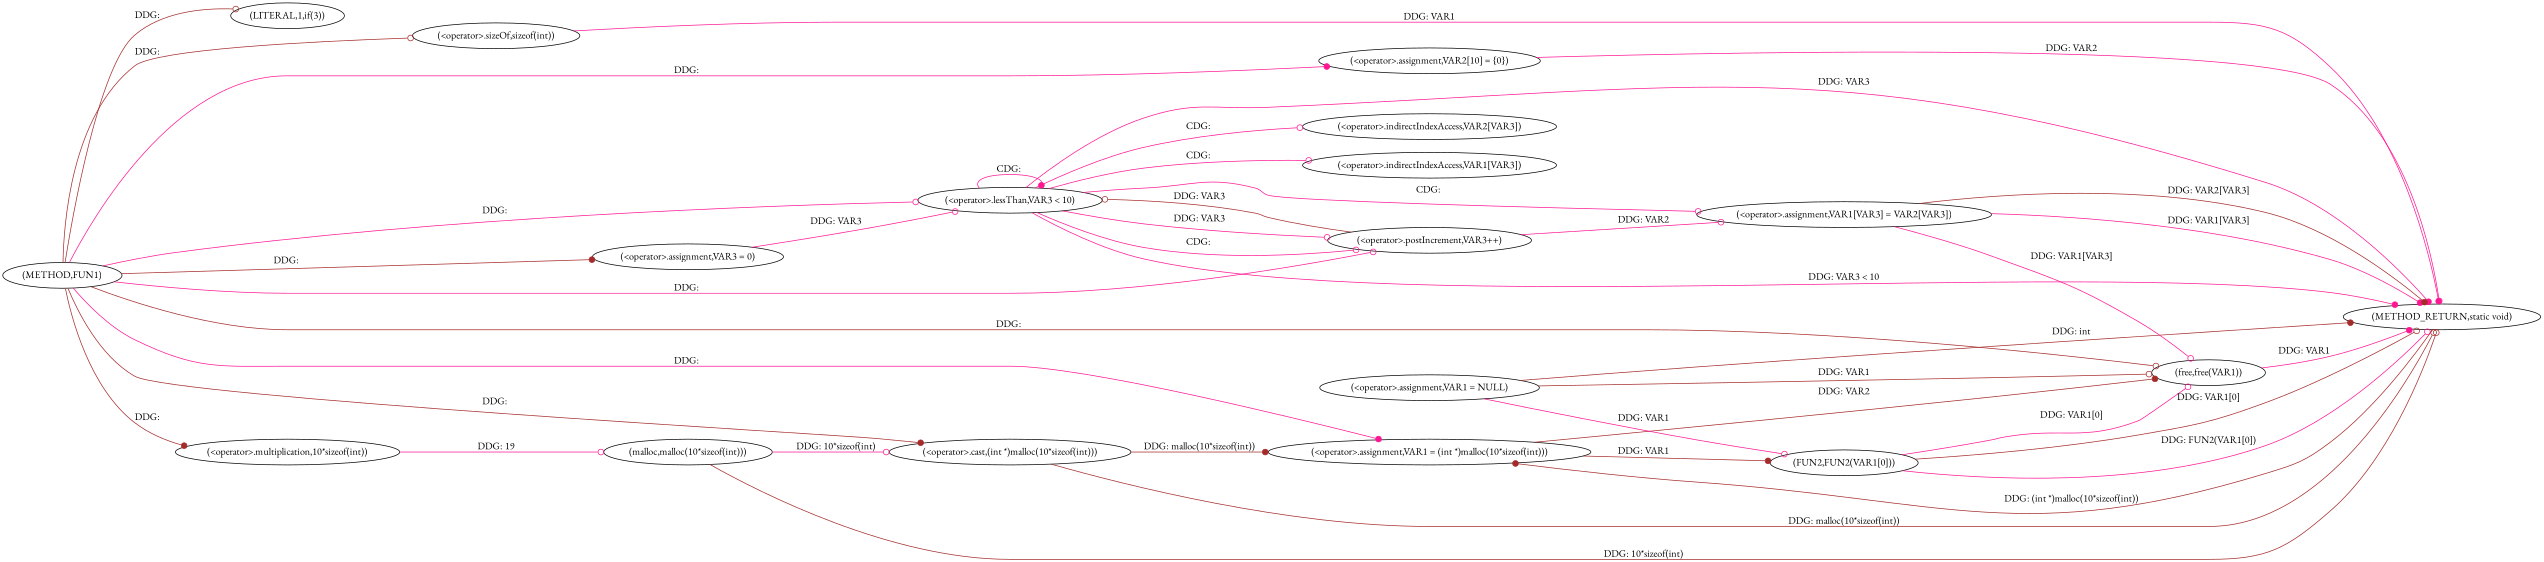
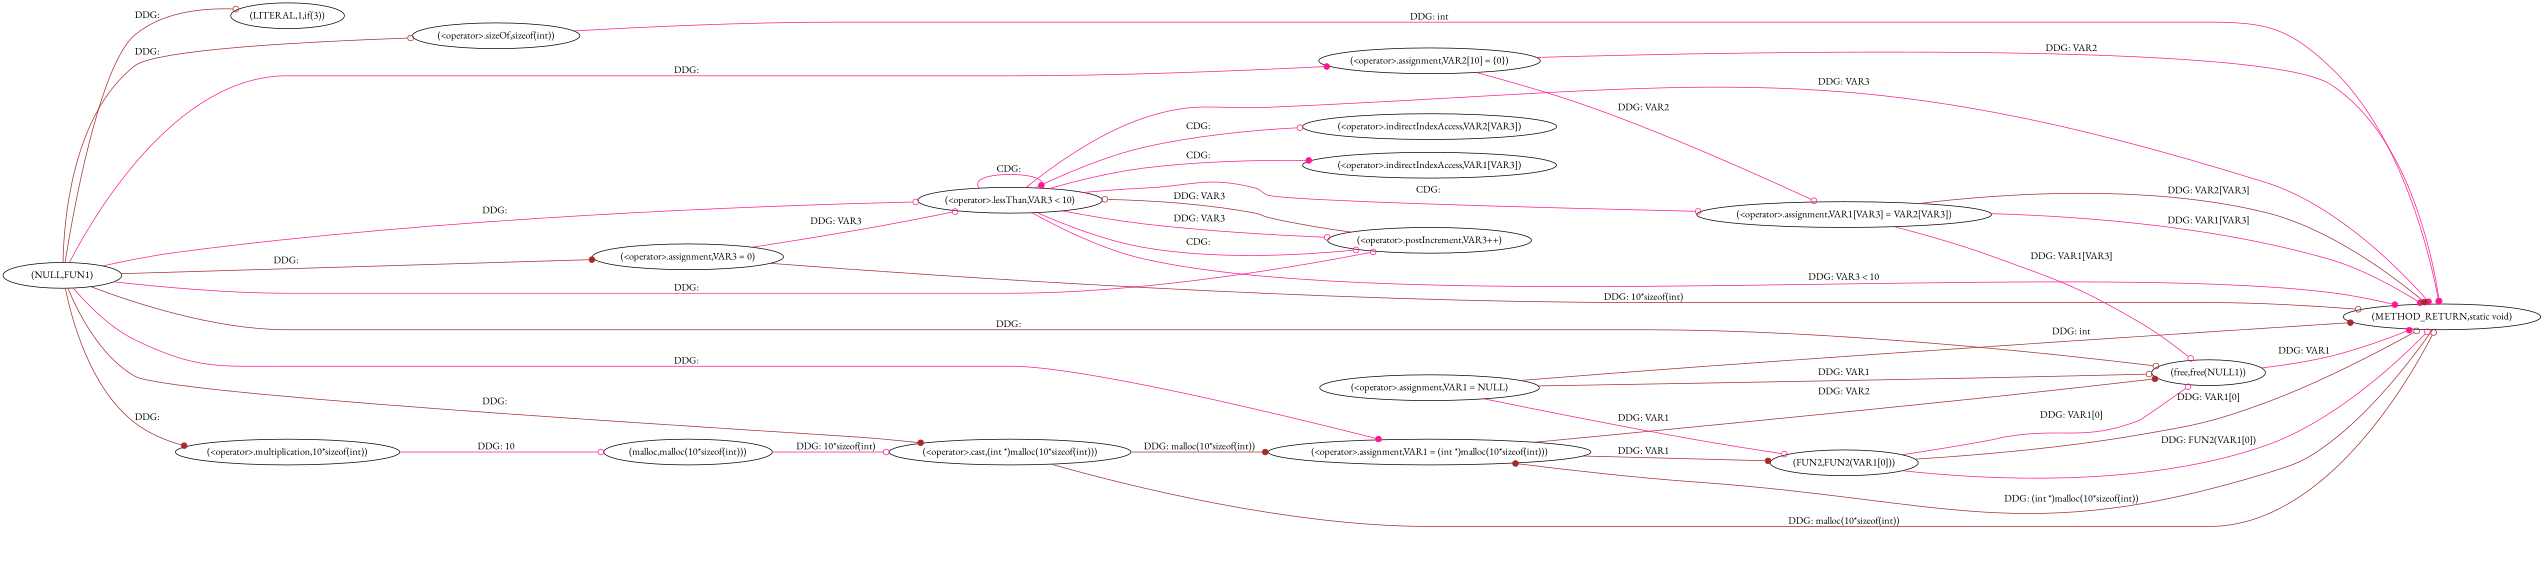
edge "(<operator>.sizeOf,sizeof(int))" -> "(METHOD_RETURN,static void)": label "DDG: VAR1" -> "DDG: int"
edge "(<operator>.lessThan,VAR3 < 10)" -> "(<operator>.indirectIndexAccess,VAR1[VAR3])": arrowhead odot -> dot
edge "(<operator>.postIncrement,VAR3++)" -> "(<operator>.assignment,VAR1[VAR3] = VAR2[VAR3])": now "(<operator>.assignment,VAR2[10] = {0})" -> "(<operator>.assignment,VAR1[VAR3] = VAR2[VAR3])"
node "(METHOD,FUN1)": label "(METHOD,FUN1)" -> "(NULL,FUN1)"
node "(free,free(VAR1))": label "(free,free(VAR1))" -> "(free,free(NULL1))"
edge "(<operator>.multiplication,10*sizeof(int))" -> "(malloc,malloc(10*sizeof(int)))": label "DDG: 19" -> "DDG: 10"
edge "(malloc,malloc(10*sizeof(int)))" -> "(METHOD_RETURN,static void)": now "(<operator>.assignment,VAR3 = 0)" -> "(METHOD_RETURN,static void)"
